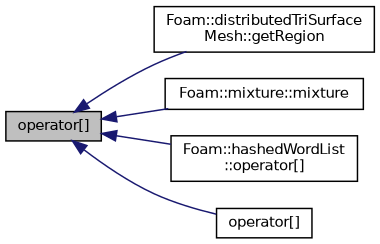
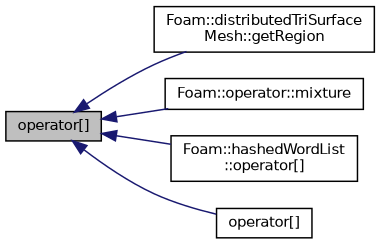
node "Foam::mixture::mixture": label "Foam::mixture::mixture" -> "Foam::operator::mixture"
